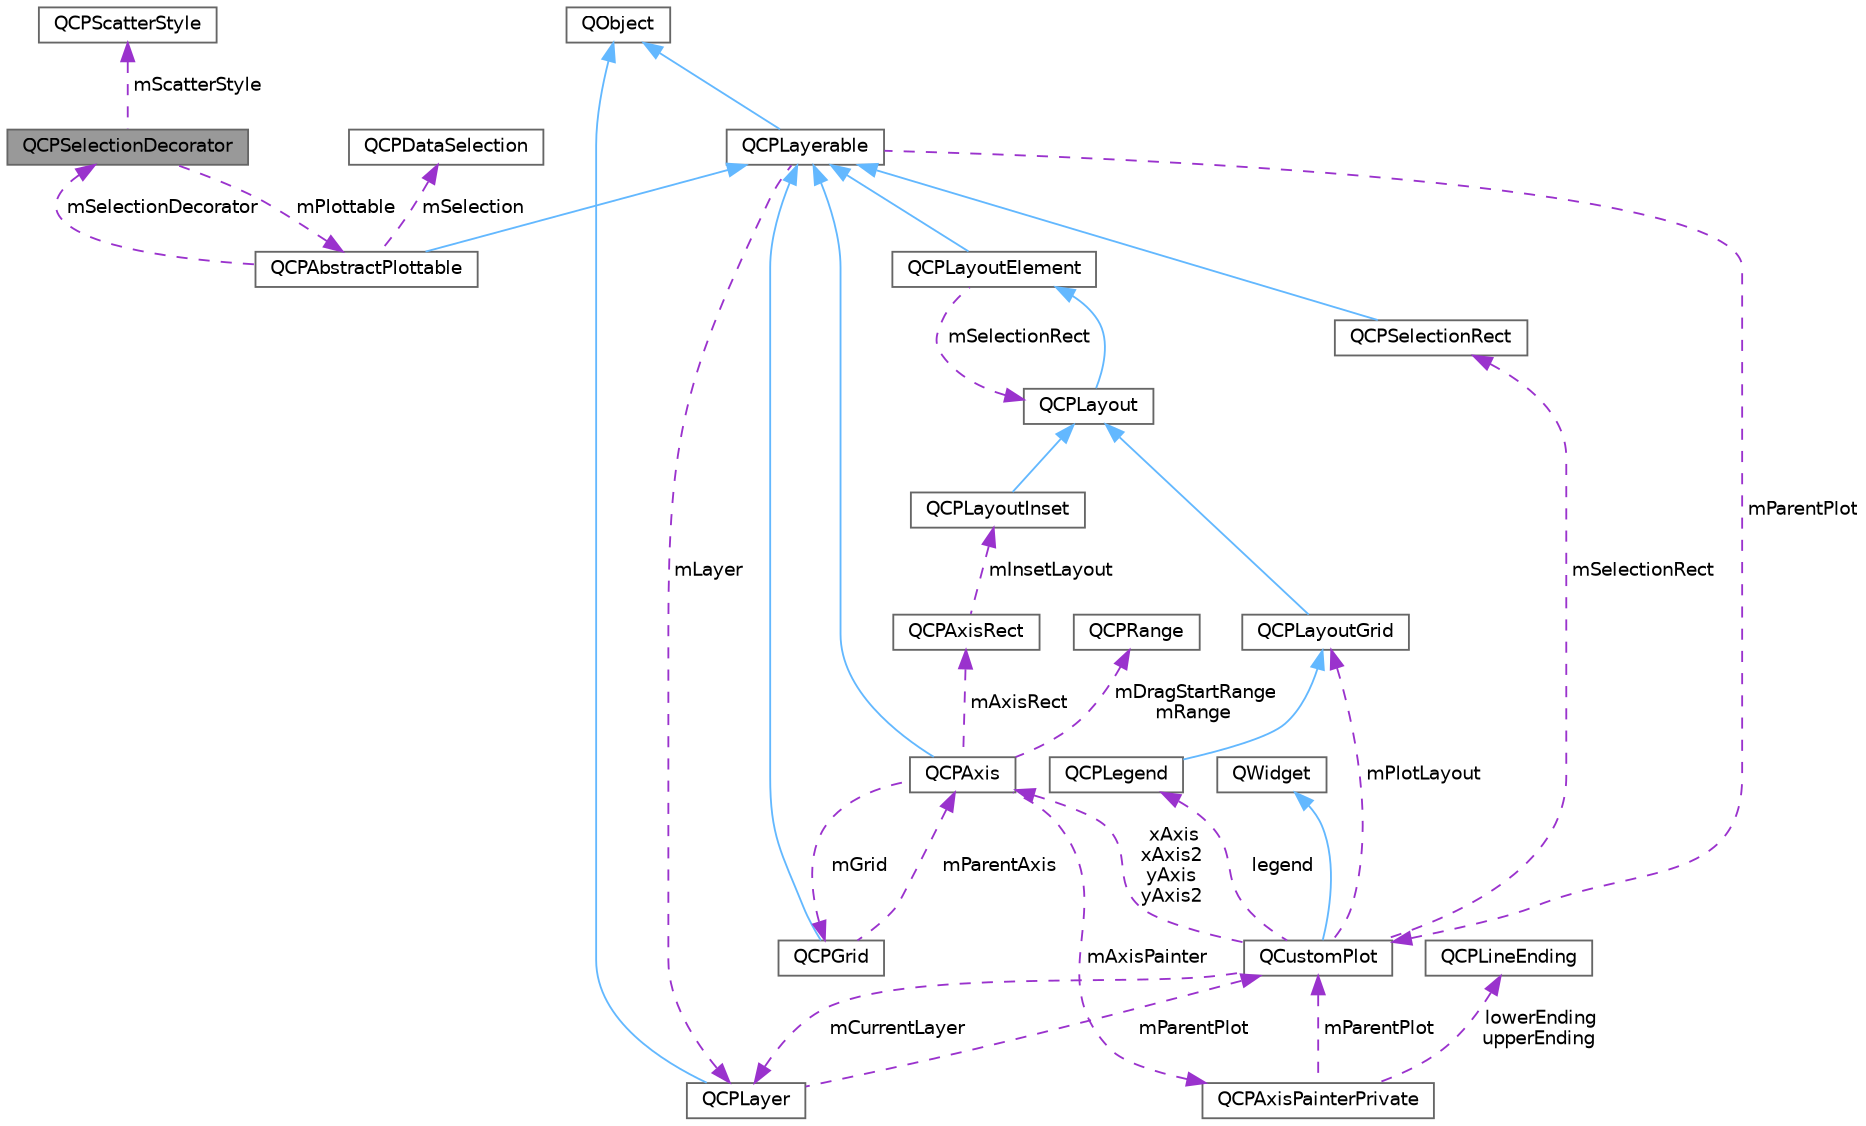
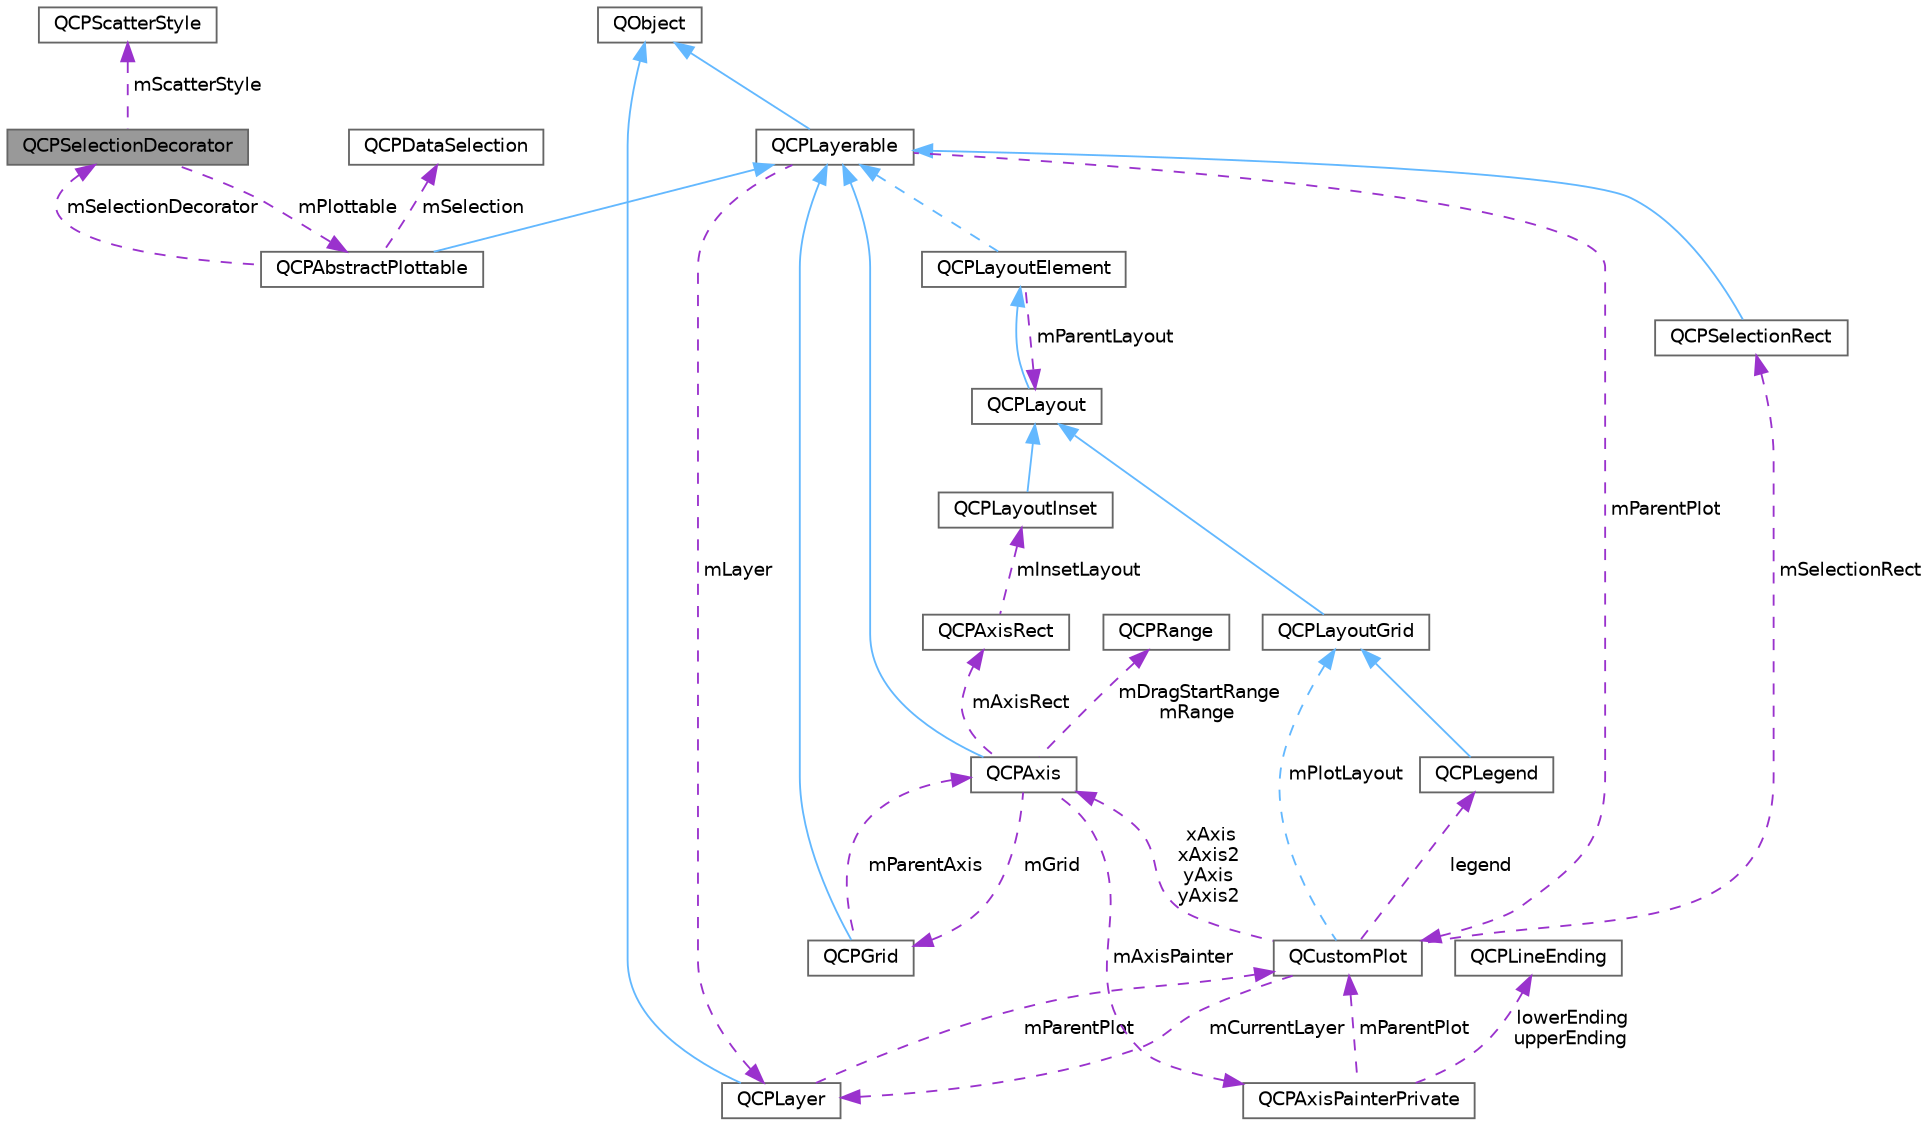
edge "QCPLayoutElement" -> "QCPLayerable": style solid -> dashed
edge "QCPLayoutElement" -> "QCPLayout": label " mSelectionRect" -> " mParentLayout"
node "QWidget": removed
edge "QCustomPlot" -> "QCPLayoutGrid": color darkorchid3 -> steelblue1
